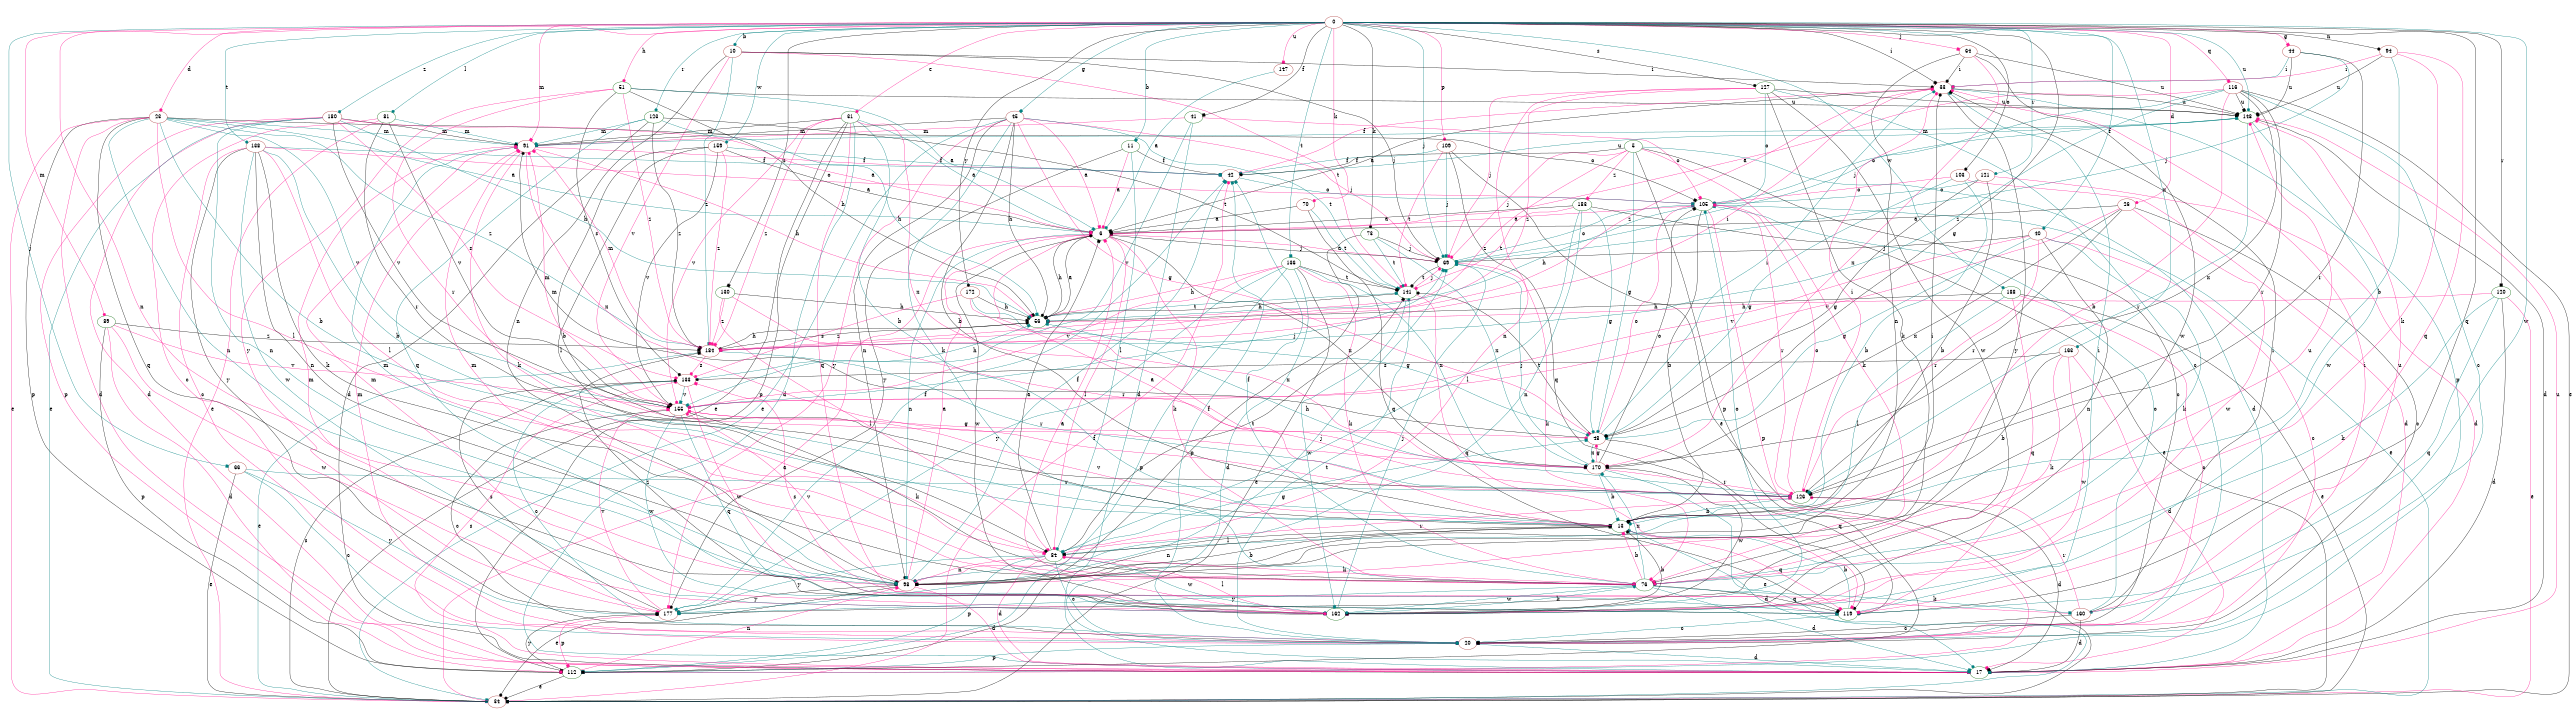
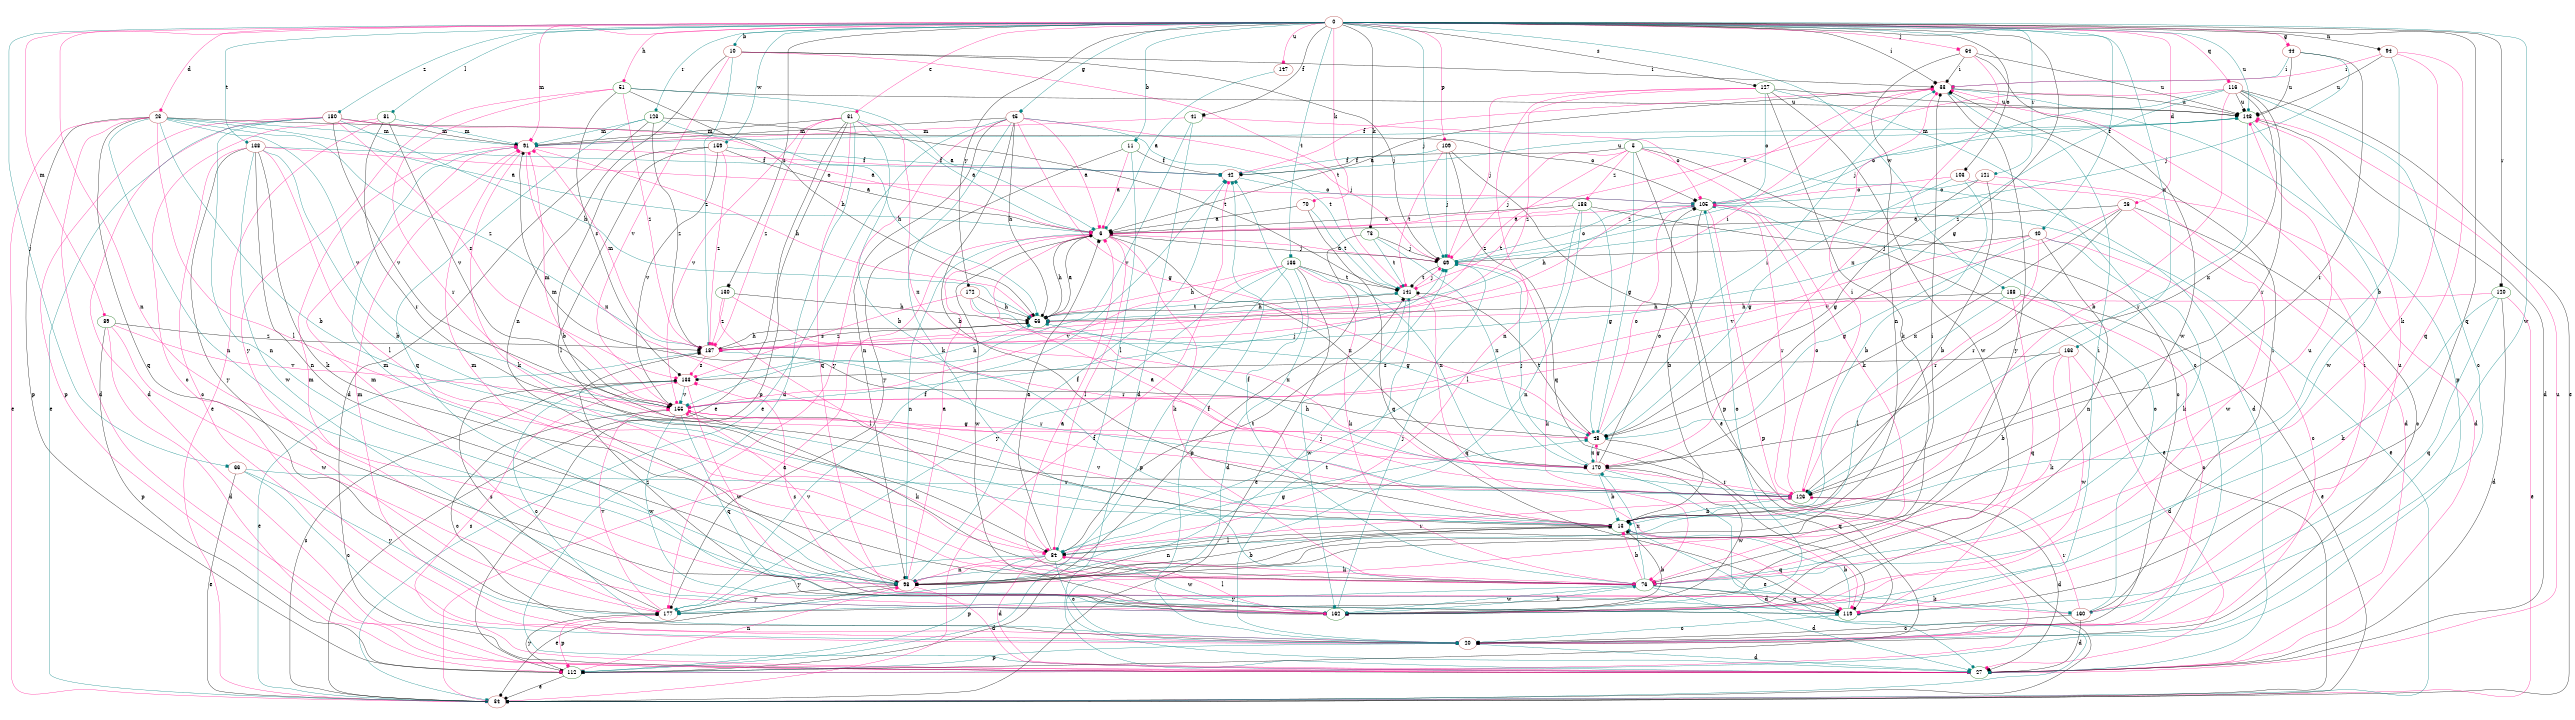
node "184": label "184" -> "187"
node "17": label "17" -> "27"
